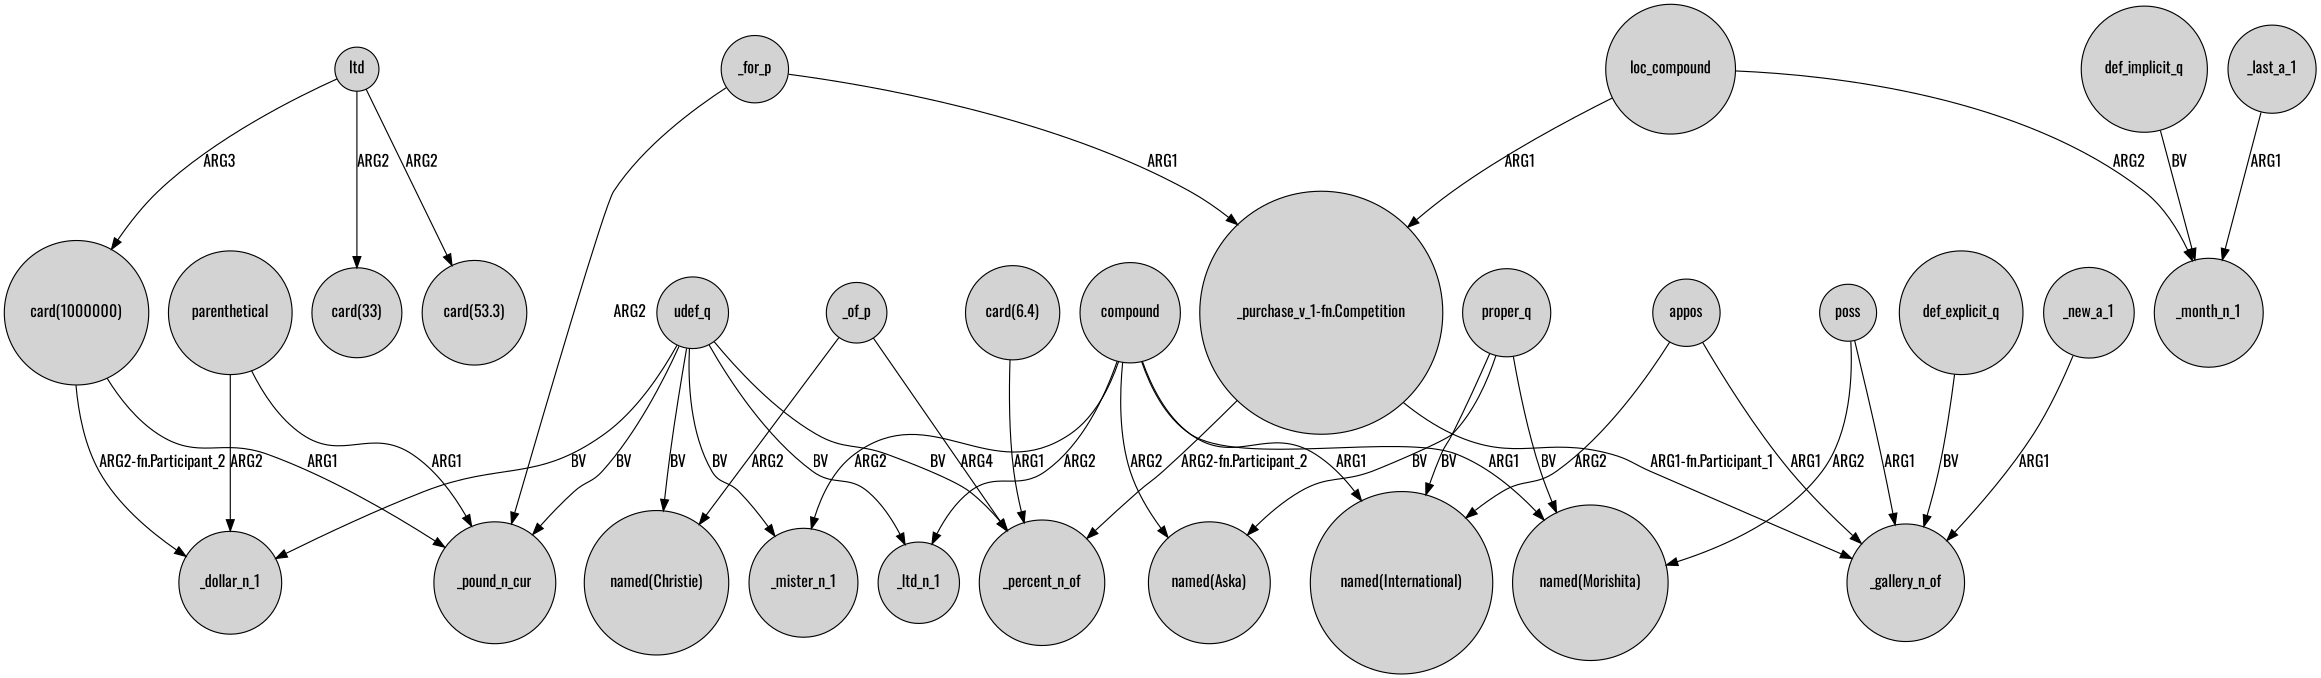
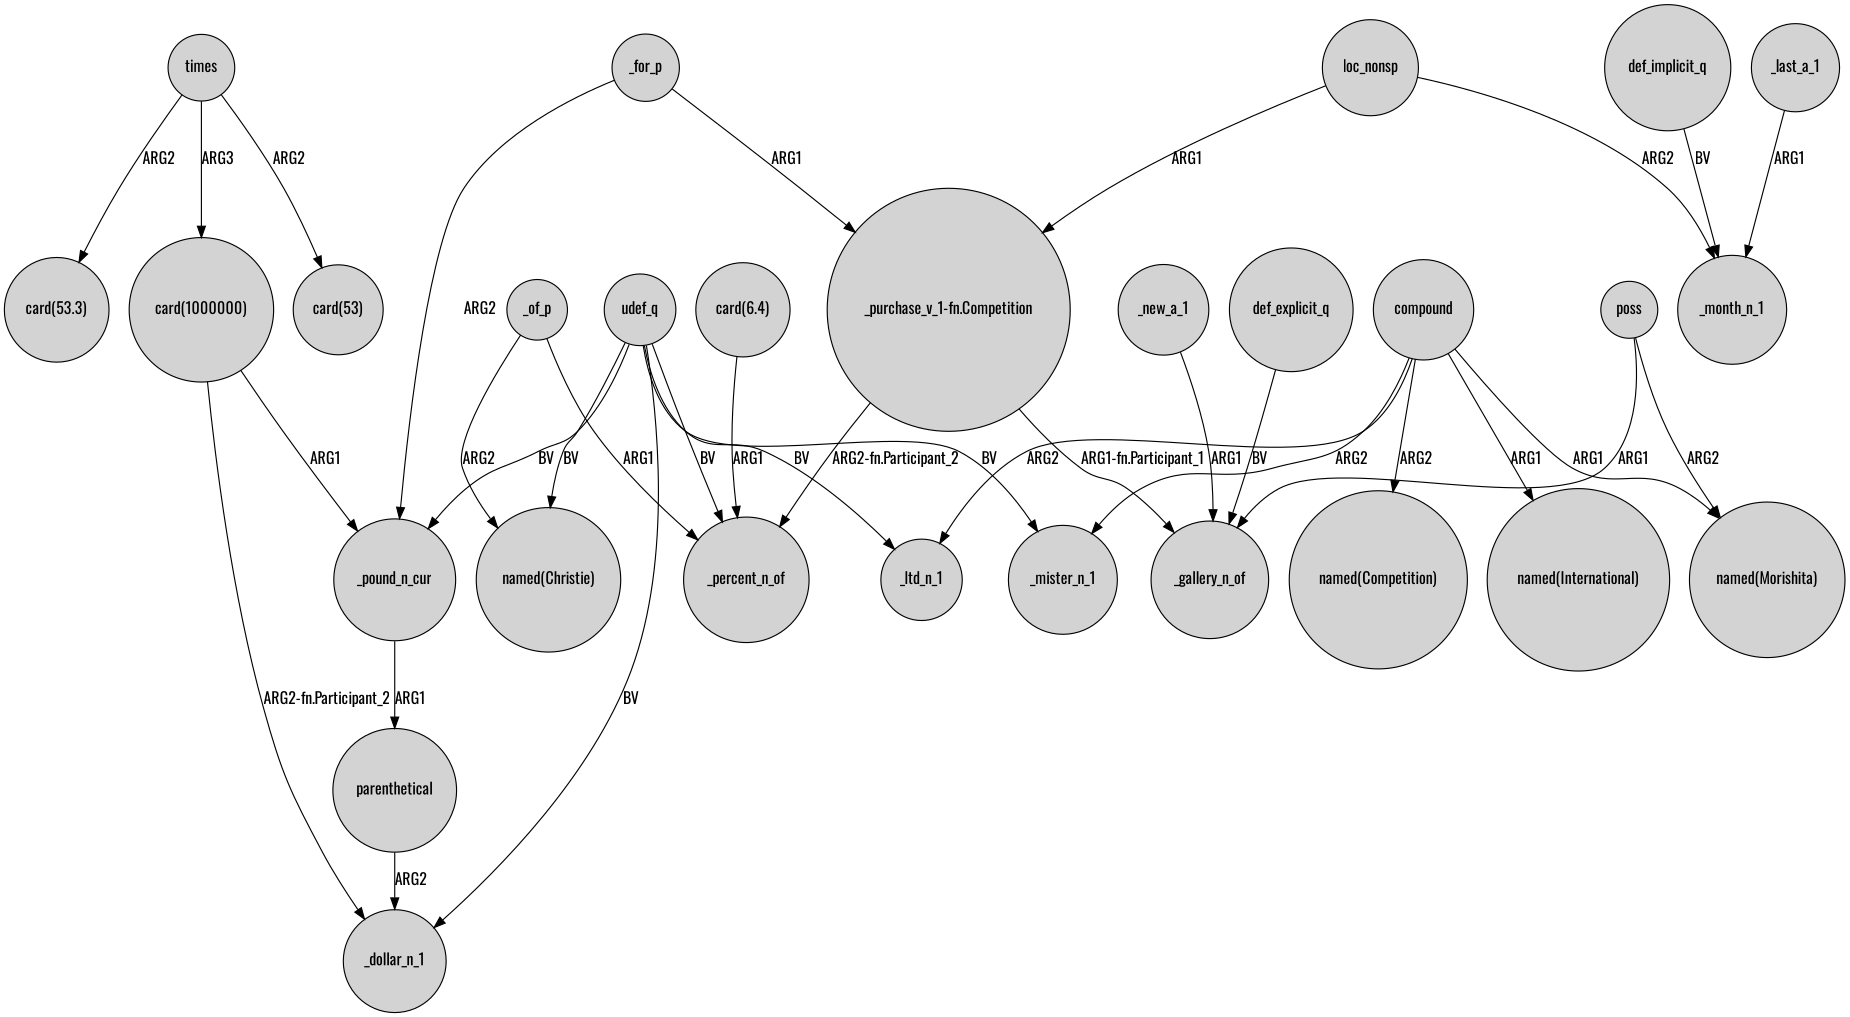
node "ltd": label "ltd" -> "times"
node "loc_compound": label "loc_compound" -> "loc_nonsp"
node "card(33)": label "card(33)" -> "card(53)"
node "proper_q": removed
node "appos": removed
edge "parenthetical" -> "_pound_n_cur": reversed
edge "_of_p" -> "_percent_n_of": label "ARG4" -> "ARG1"
node "named(Aska)": label "named(Aska)" -> "named(Competition)"
